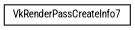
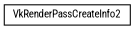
node "VkRenderPassCreateInfo7": label "VkRenderPassCreateInfo7" -> "VkRenderPassCreateInfo2"
